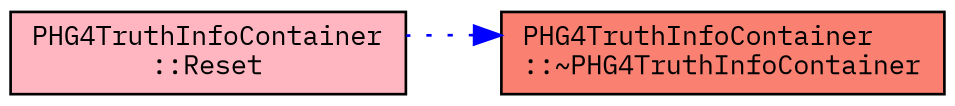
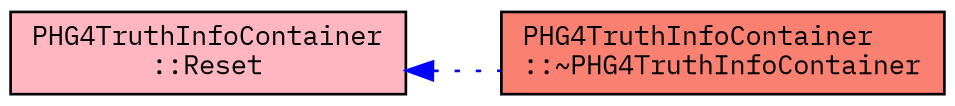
edge "PHG4TruthInfoContainer ::Reset" -> "PHG4TruthInfoContainer ::~PHG4TruthInfoContainer": reversed
